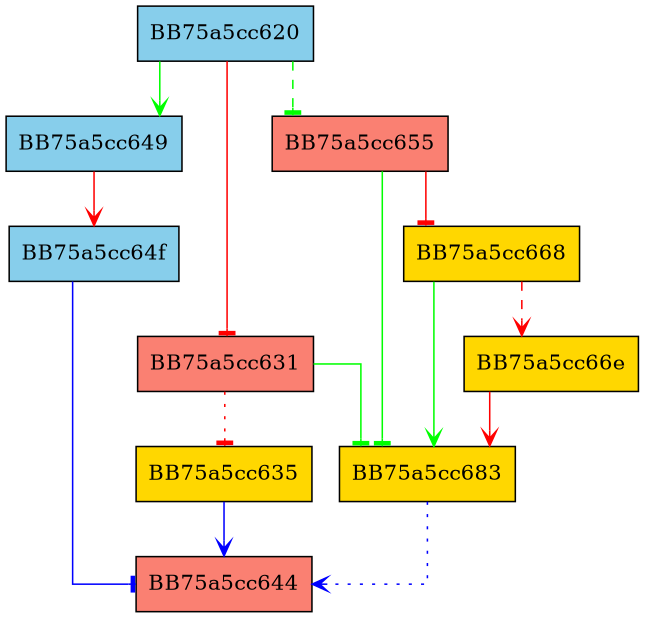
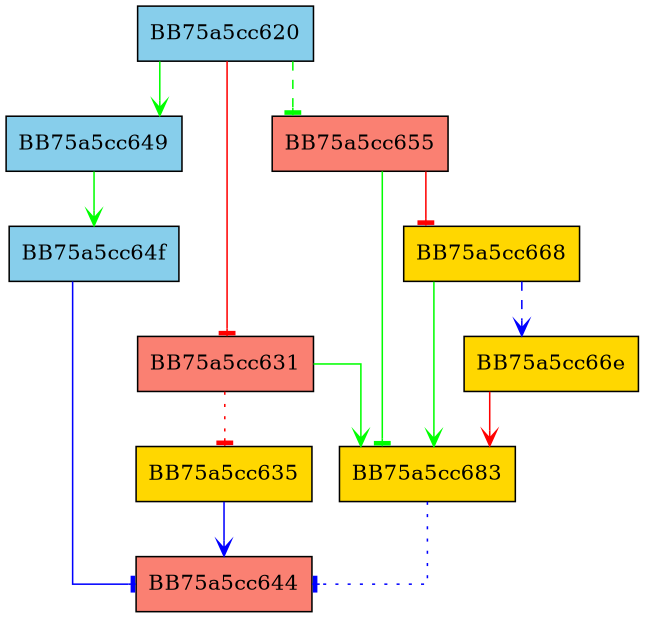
edge "BB75a5cc649" -> "BB75a5cc64f": color red -> green
edge "BB75a5cc668" -> "BB75a5cc66e": color red -> blue
edge "BB75a5cc631" -> "BB75a5cc683": arrowhead tee -> vee
edge "BB75a5cc683" -> "BB75a5cc644": arrowhead vee -> tee
